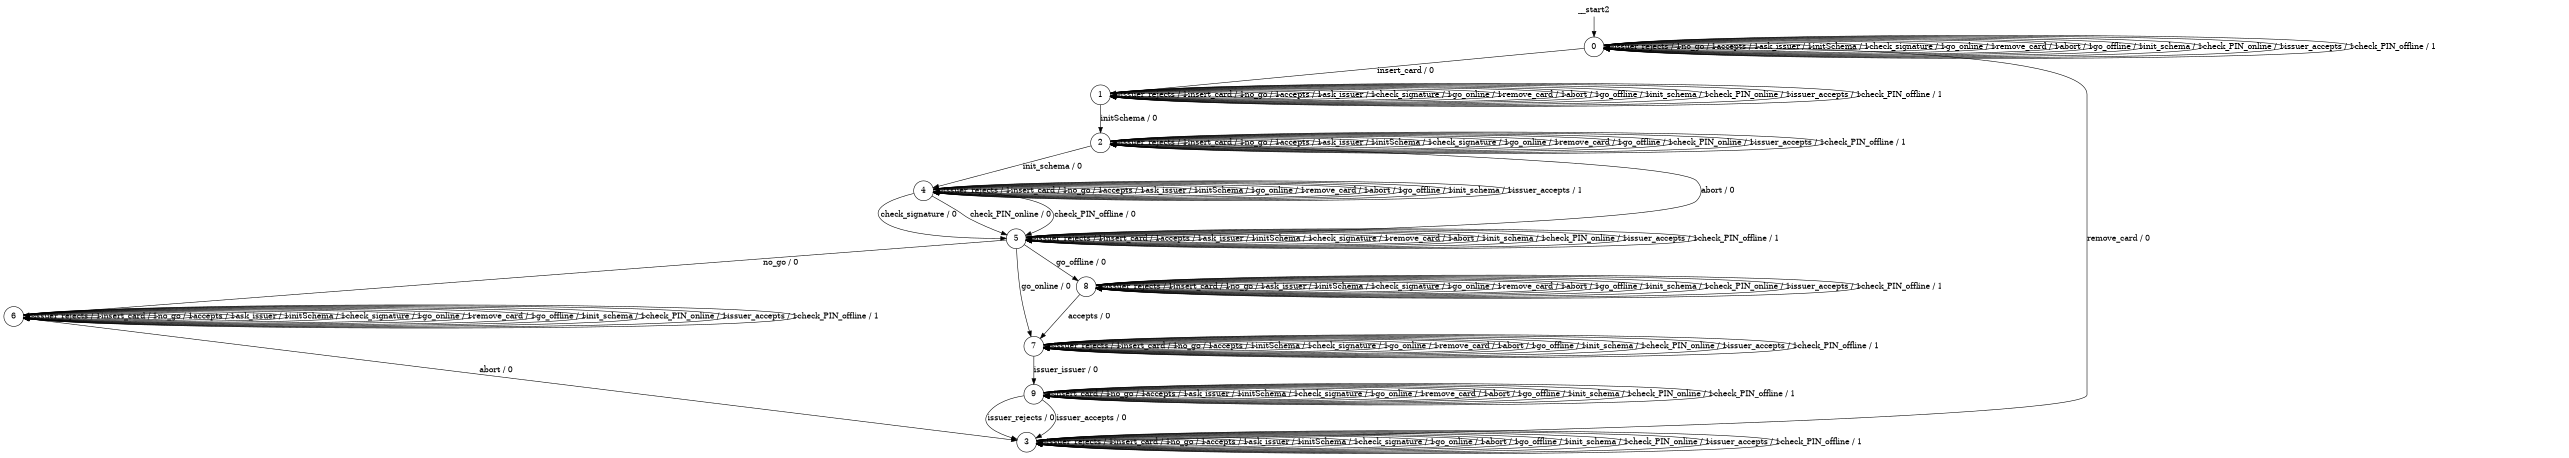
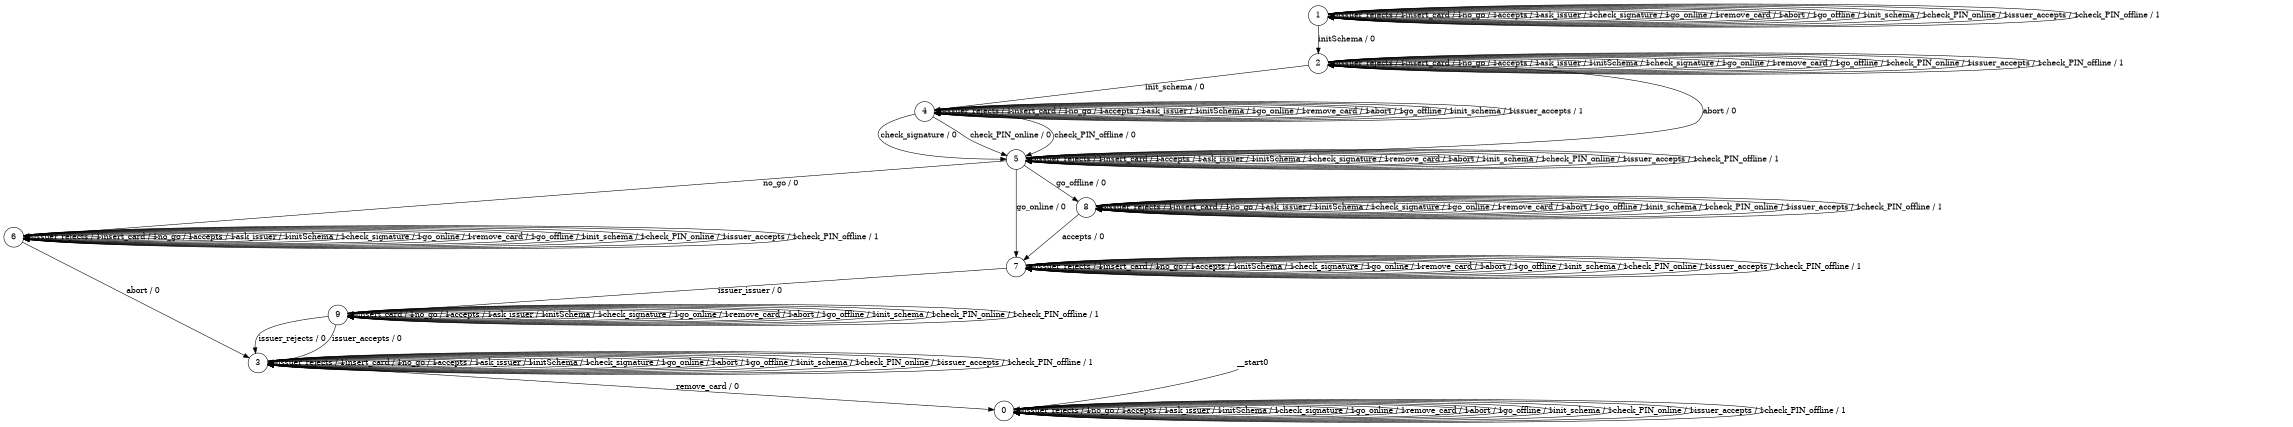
node "__start2": label "__start2" -> "__start0"
edge "0" -> "1": removed, label "insert_card / 0"
